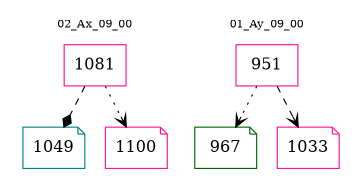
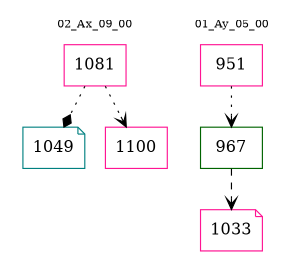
cluster "01_Ay_09_00": label "01_Ay_09_00" -> "01_Ay_05_00"
edge "1081" -> "1049": style dashed -> dotted
edge "951" -> "1033": now "967" -> "1033"
node "1100": shape note -> box
node "967": shape note -> box
